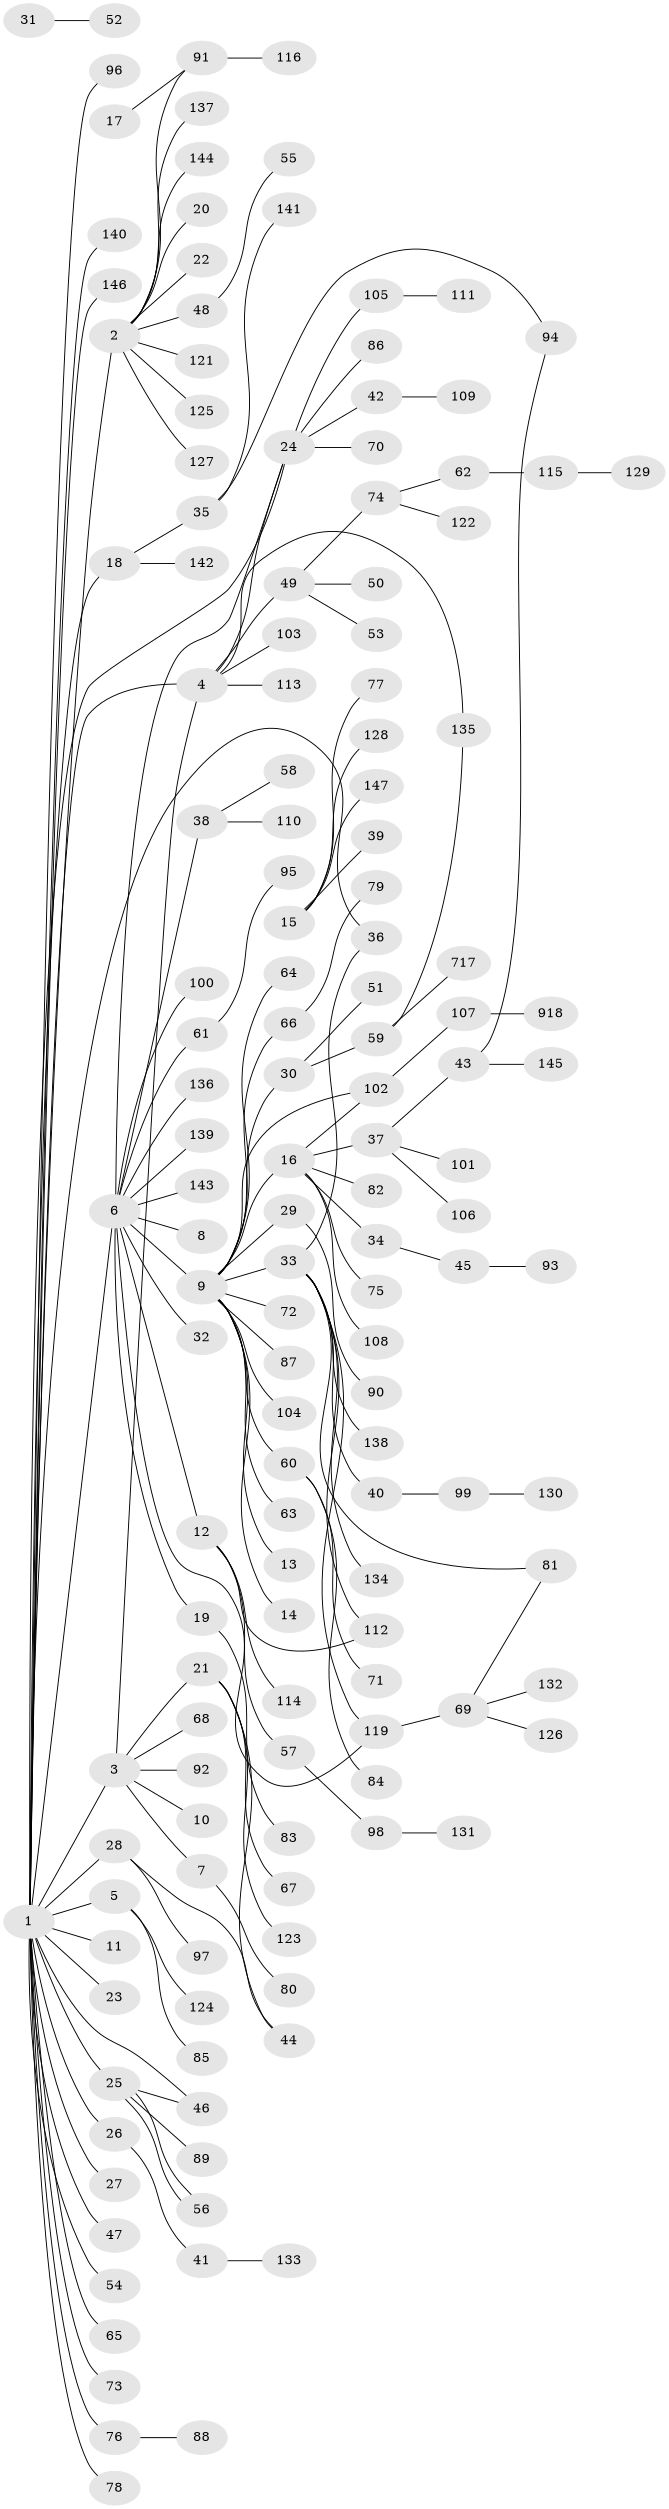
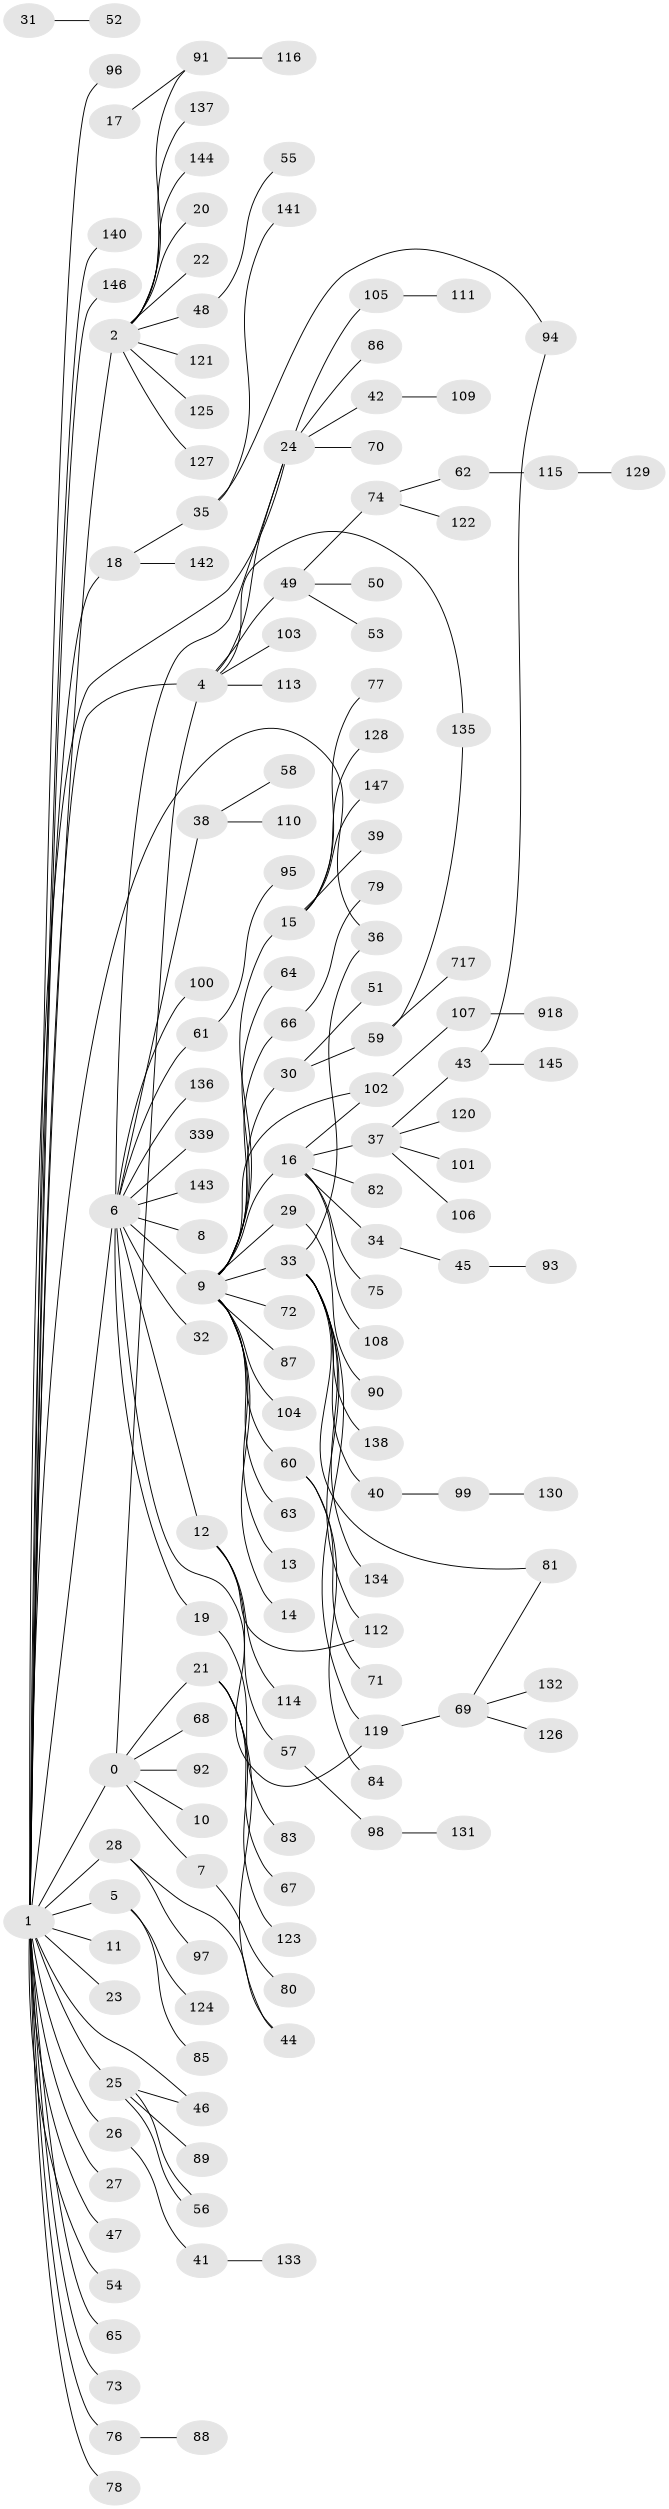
edge "15" -- "9": added
node "120": added
node "139": label "139" -> "339"
node "3": label "3" -> "0"
